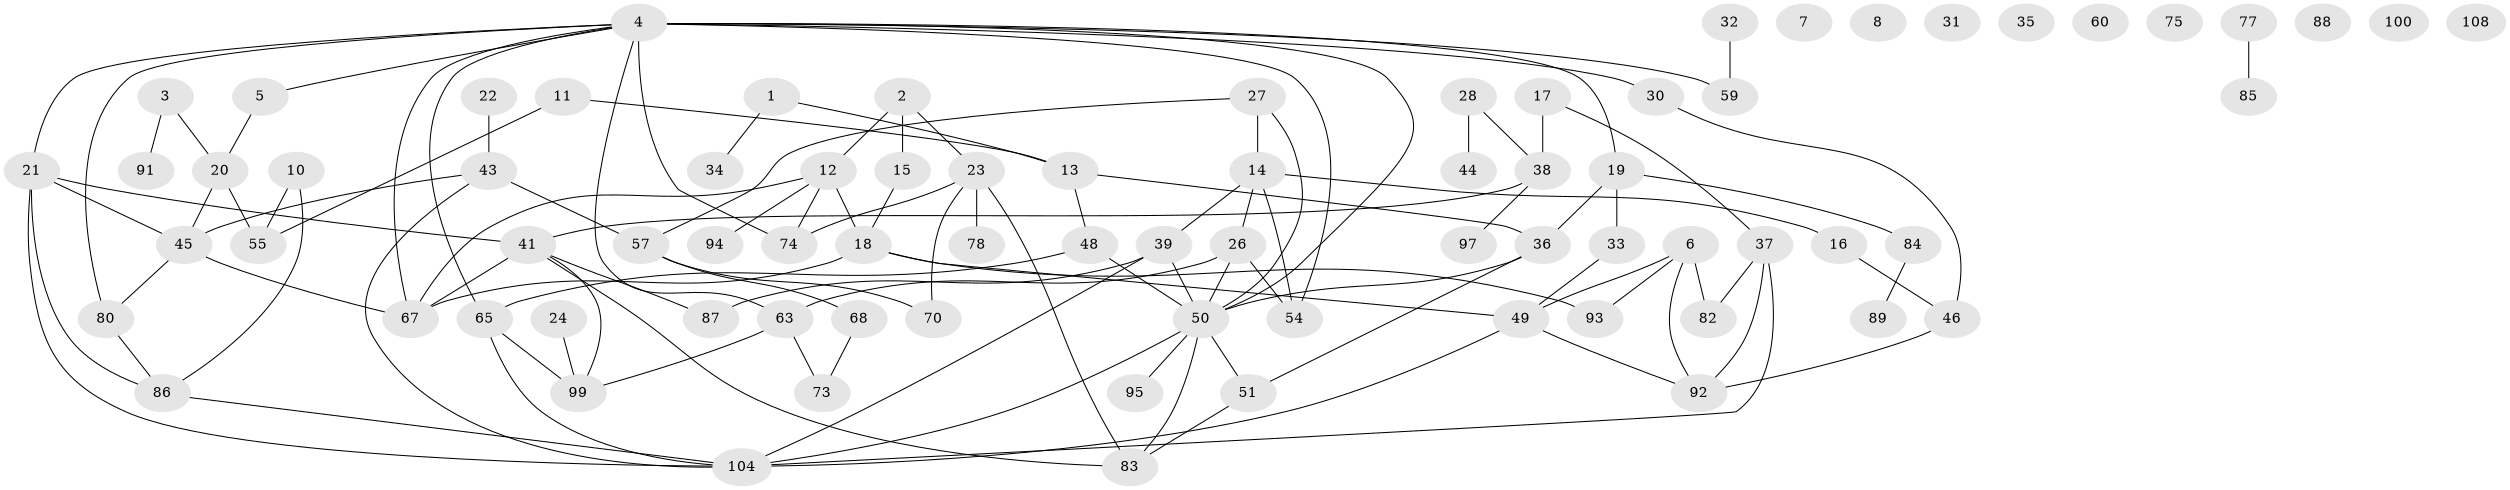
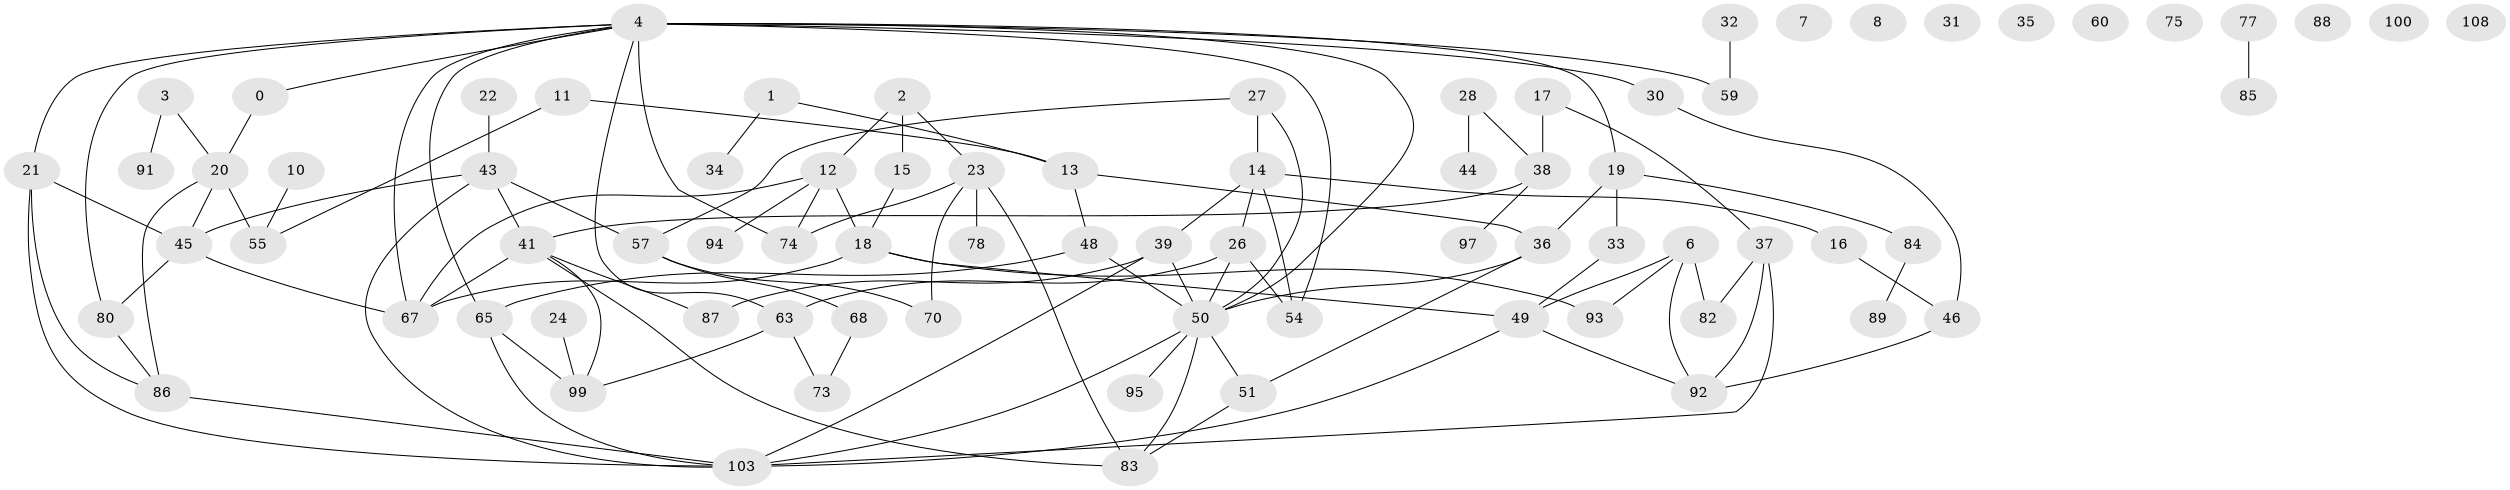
node "5": label "5" -> "0"
edge "21" -- "41": now "43" -- "41"
edge "10" -- "86": now "20" -- "86"
node "104": label "104" -> "103"
